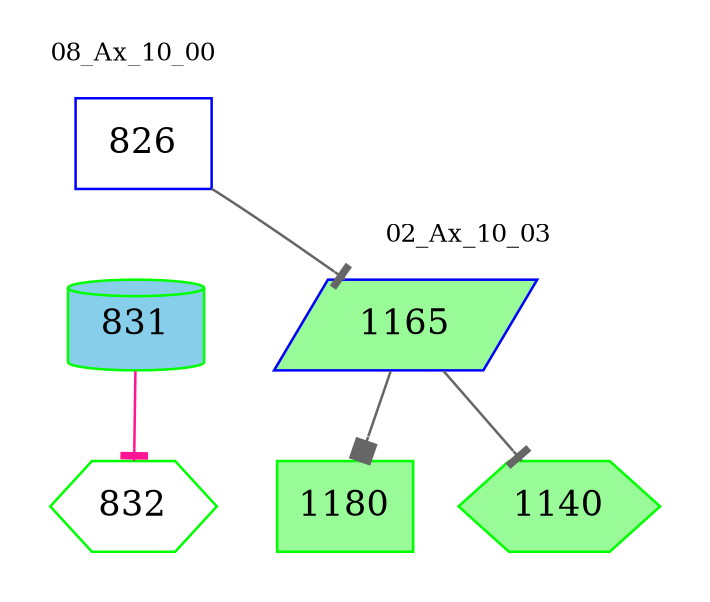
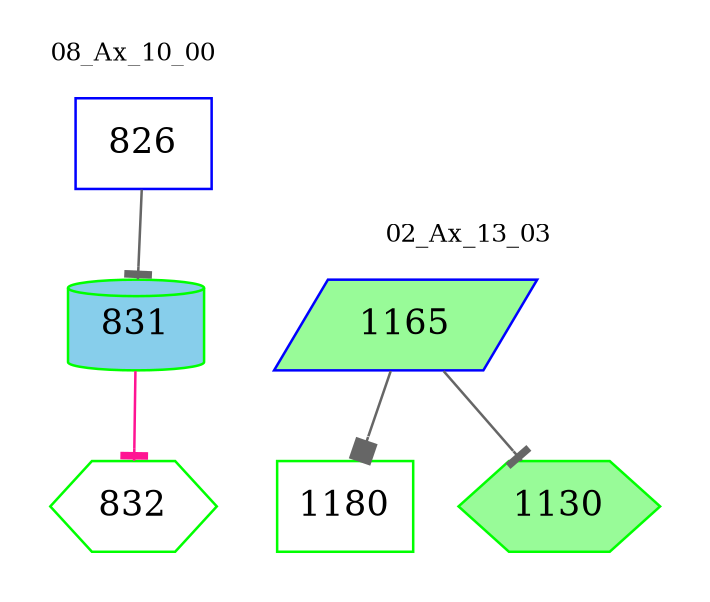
edge "826" -> "1165": now "826" -> "831"
cluster "02_Ax_10_03": label "02_Ax_10_03" -> "02_Ax_13_03"
node "1180": fillcolor palegreen -> white
node "1140": label "1140" -> "1130"
